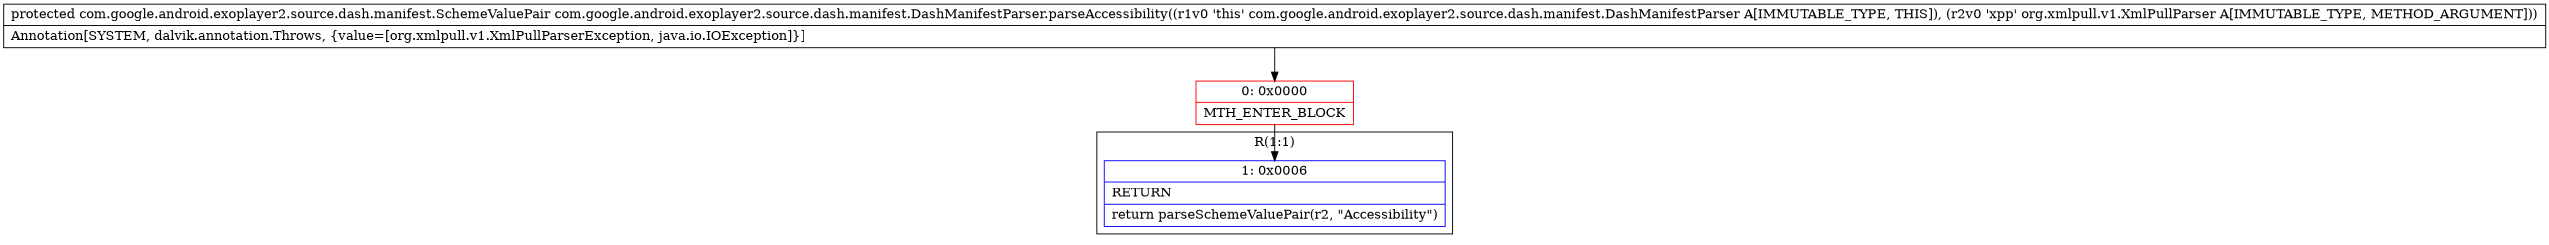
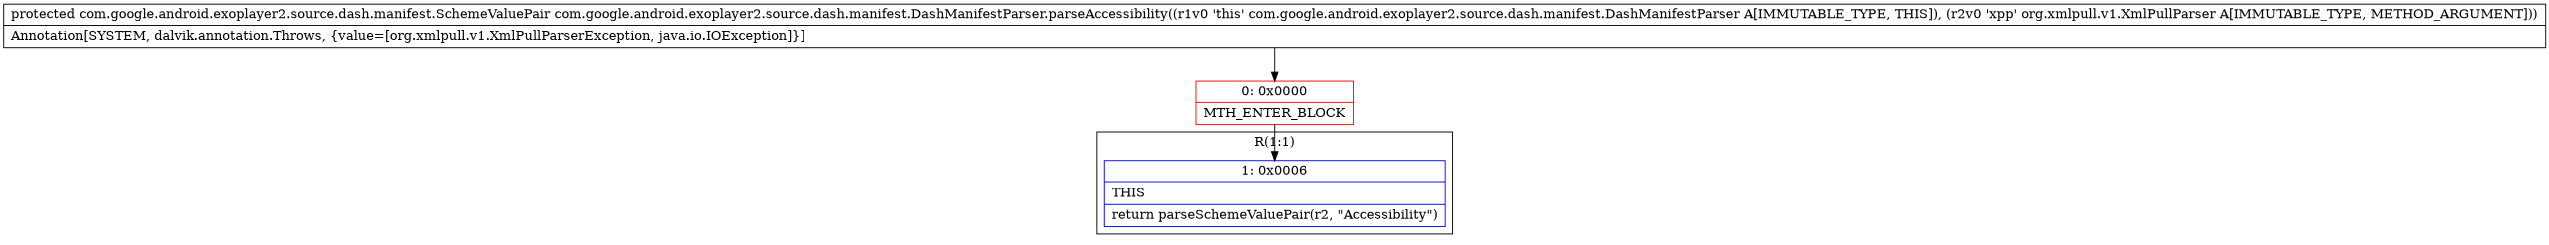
node "1: 0x0006": text "RETURN" -> "THIS"
